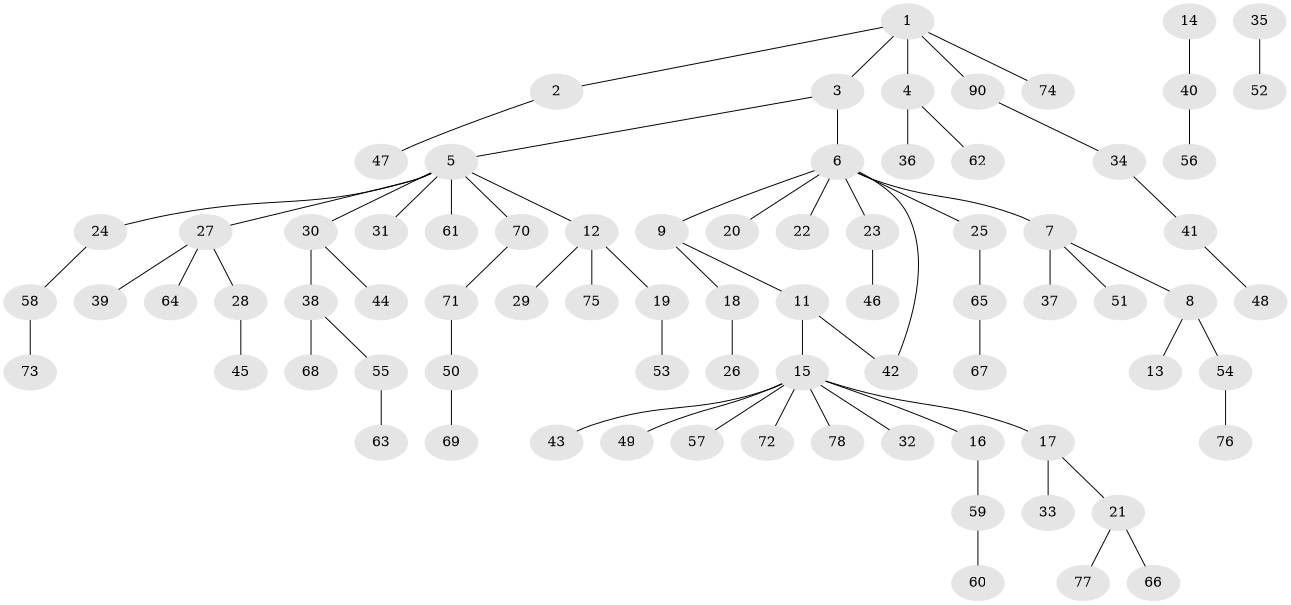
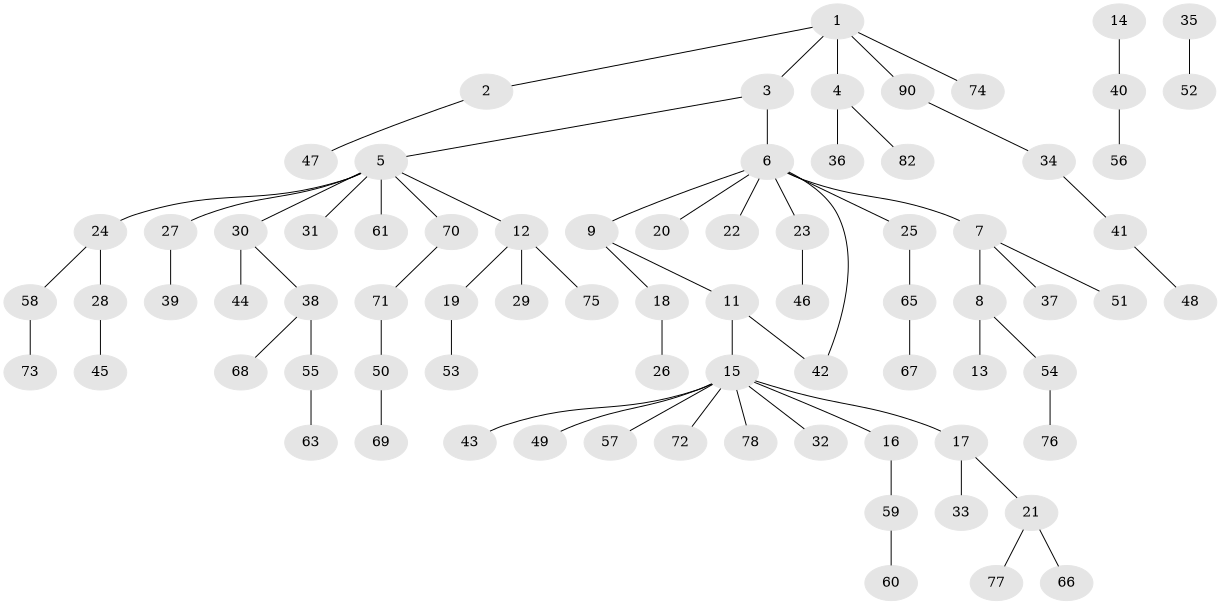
node "62": label "62" -> "82"
edge "27" -- "28": now "24" -- "28"
node "64": removed
